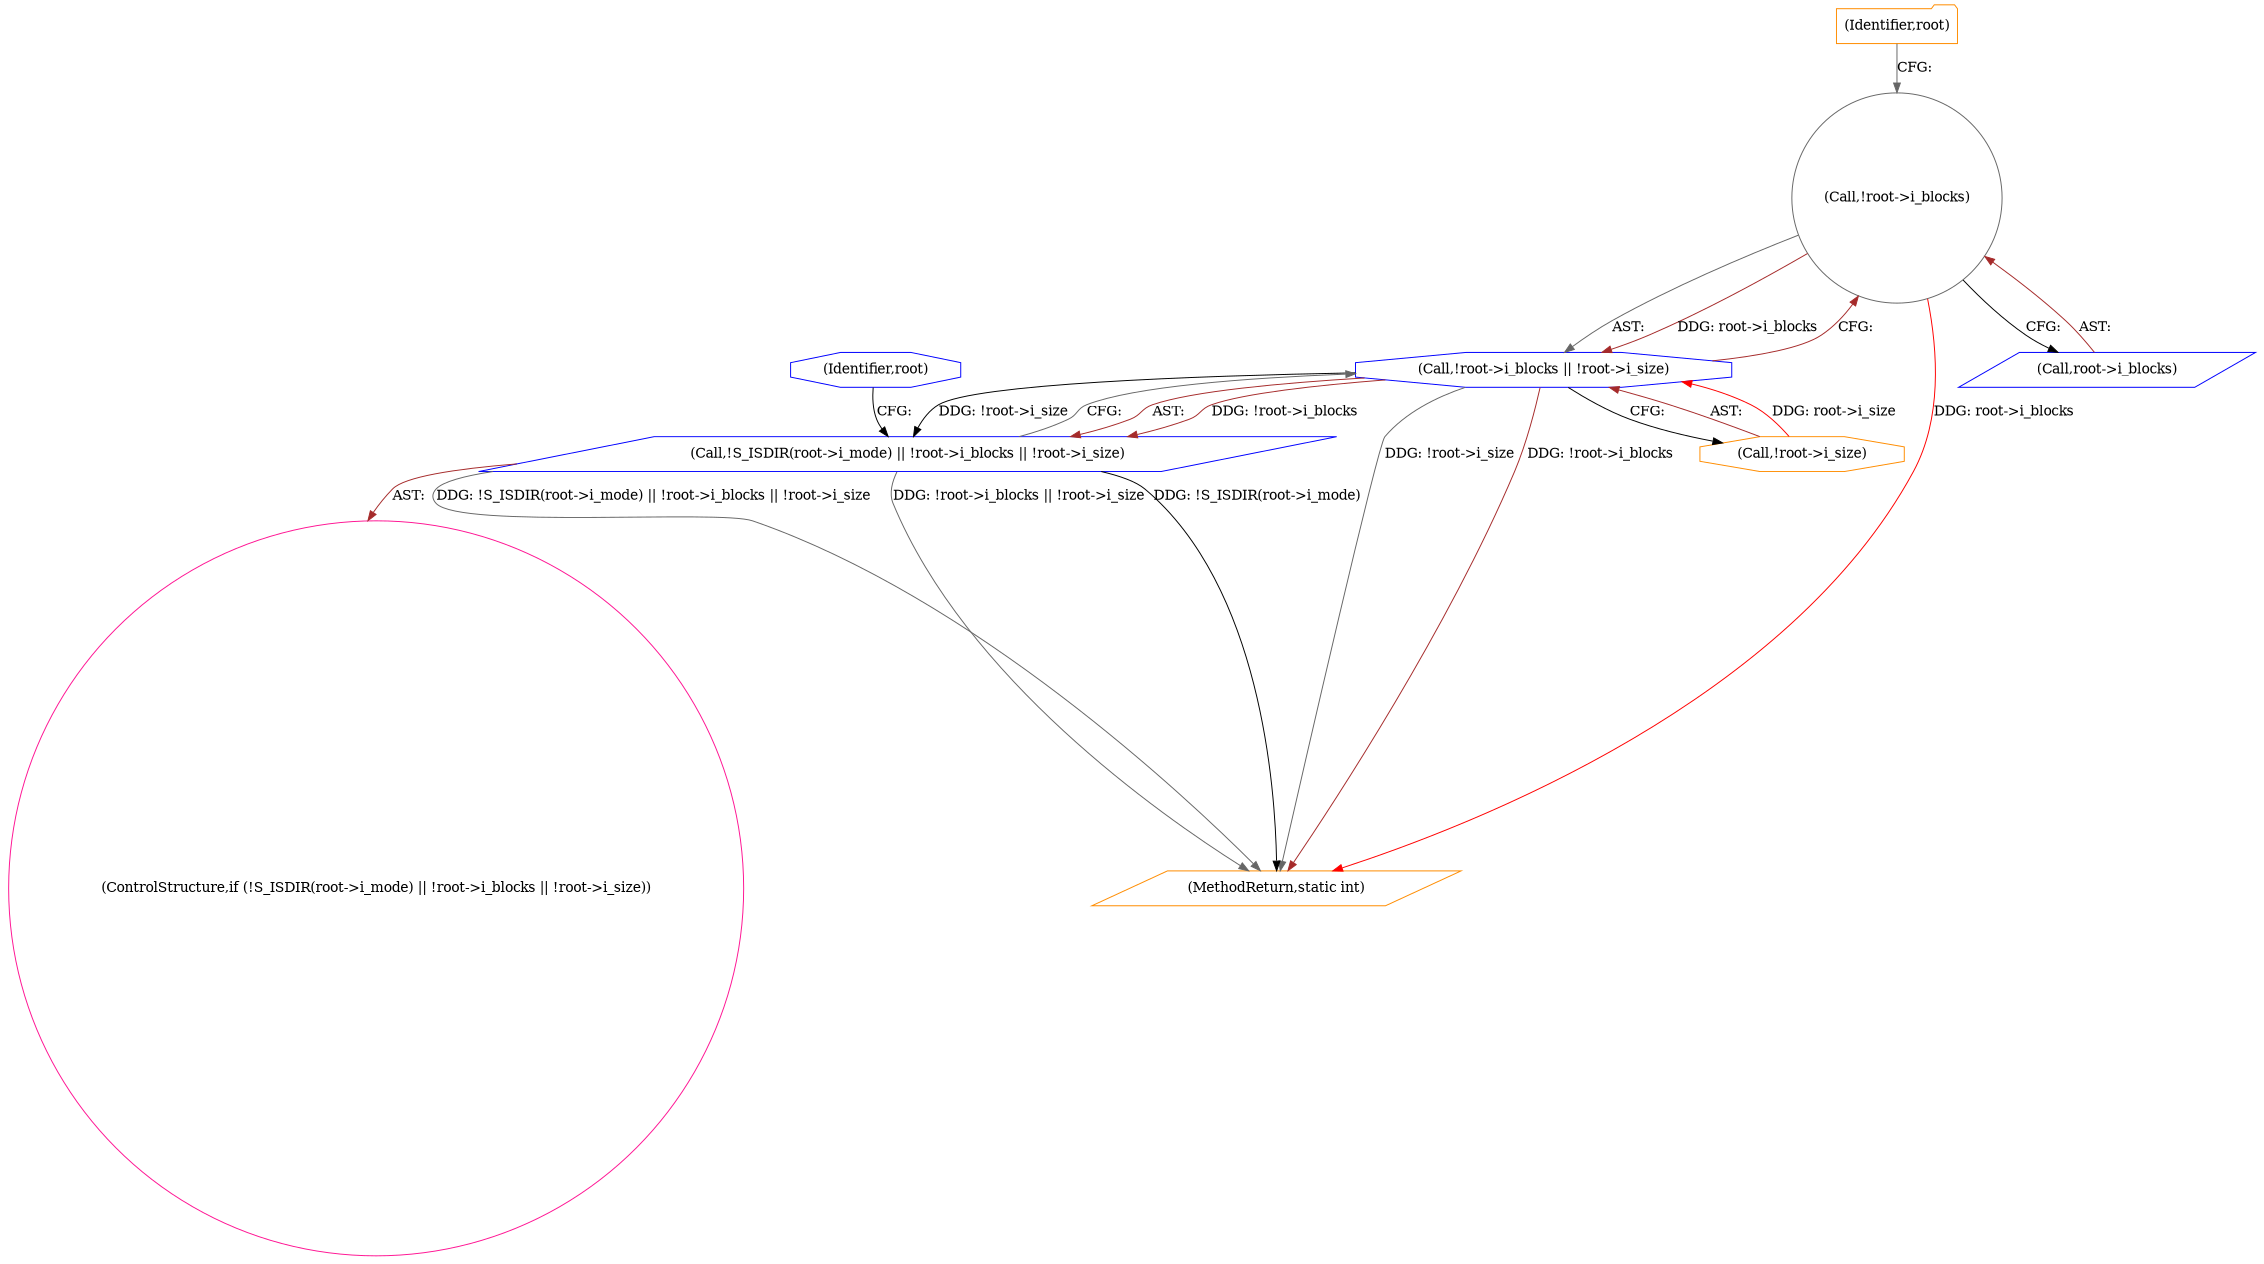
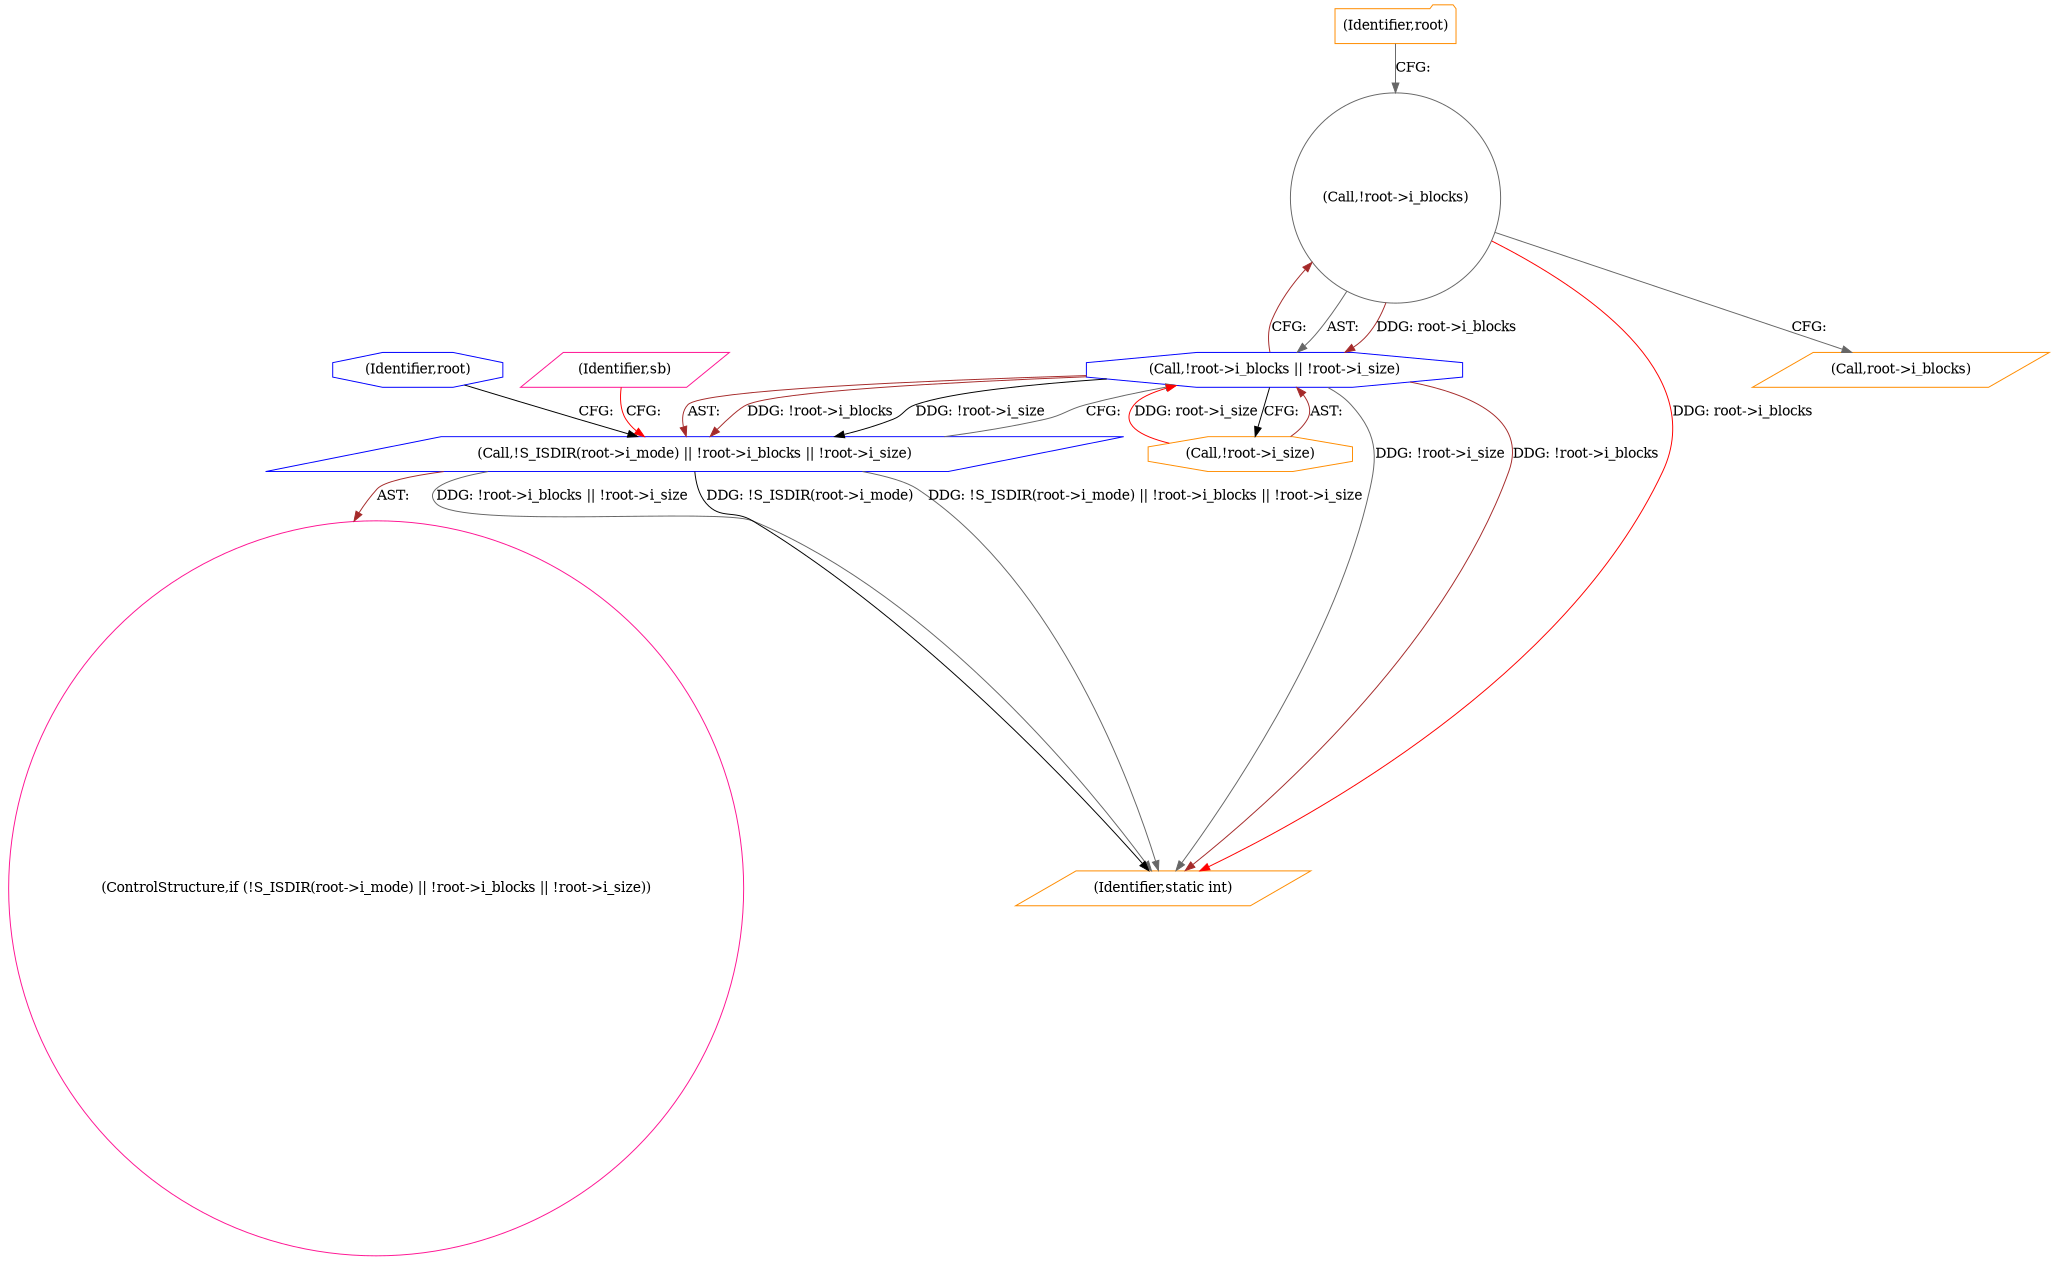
edge "(Call,root->i_blocks)" -> "(Call,!root->i_blocks)": removed, label "AST:"
edge "(Call,!root->i_blocks)" -> "(Call,root->i_blocks)": color black -> gray40
node "(Identifier,sb)": added
node "(Call,root->i_blocks)": color blue -> darkorange
node "(MethodReturn,static int)": label "(MethodReturn,static int)" -> "(Identifier,static int)"
